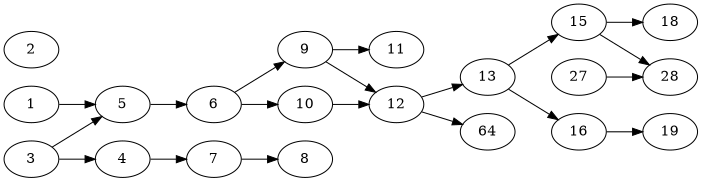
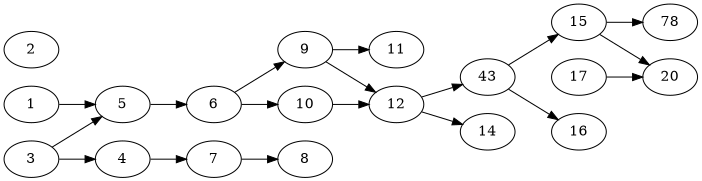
node "18": label "18" -> "78"
node "13": label "13" -> "43"
node "27": label "27" -> "17"
node "28": label "28" -> "20"
node "64": label "64" -> "14"
node "19": removed
